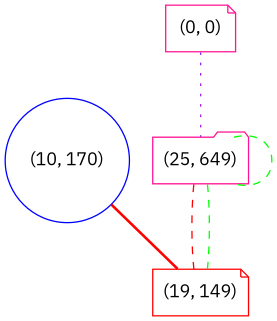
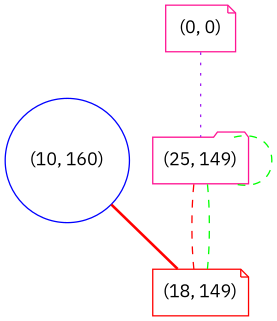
node "(10, 170)": label "(10, 170)" -> "(10, 160)"
node "(25, 649)": label "(25, 649)" -> "(25, 149)"
node "(19, 149)": label "(19, 149)" -> "(18, 149)"
